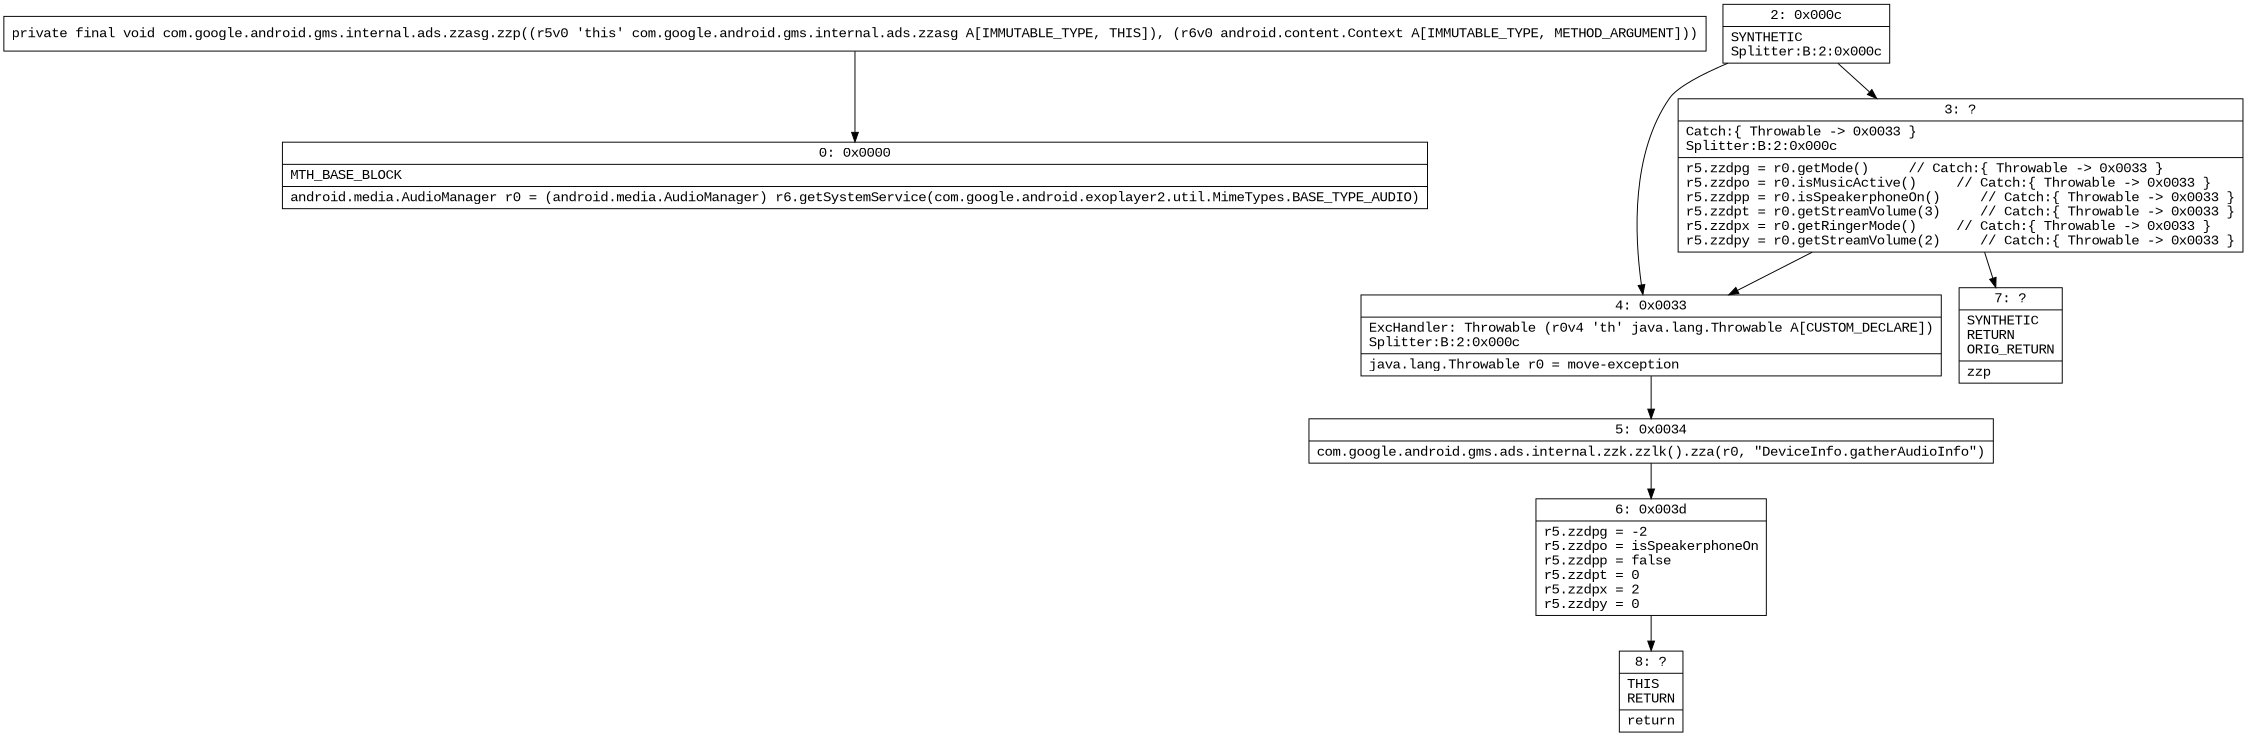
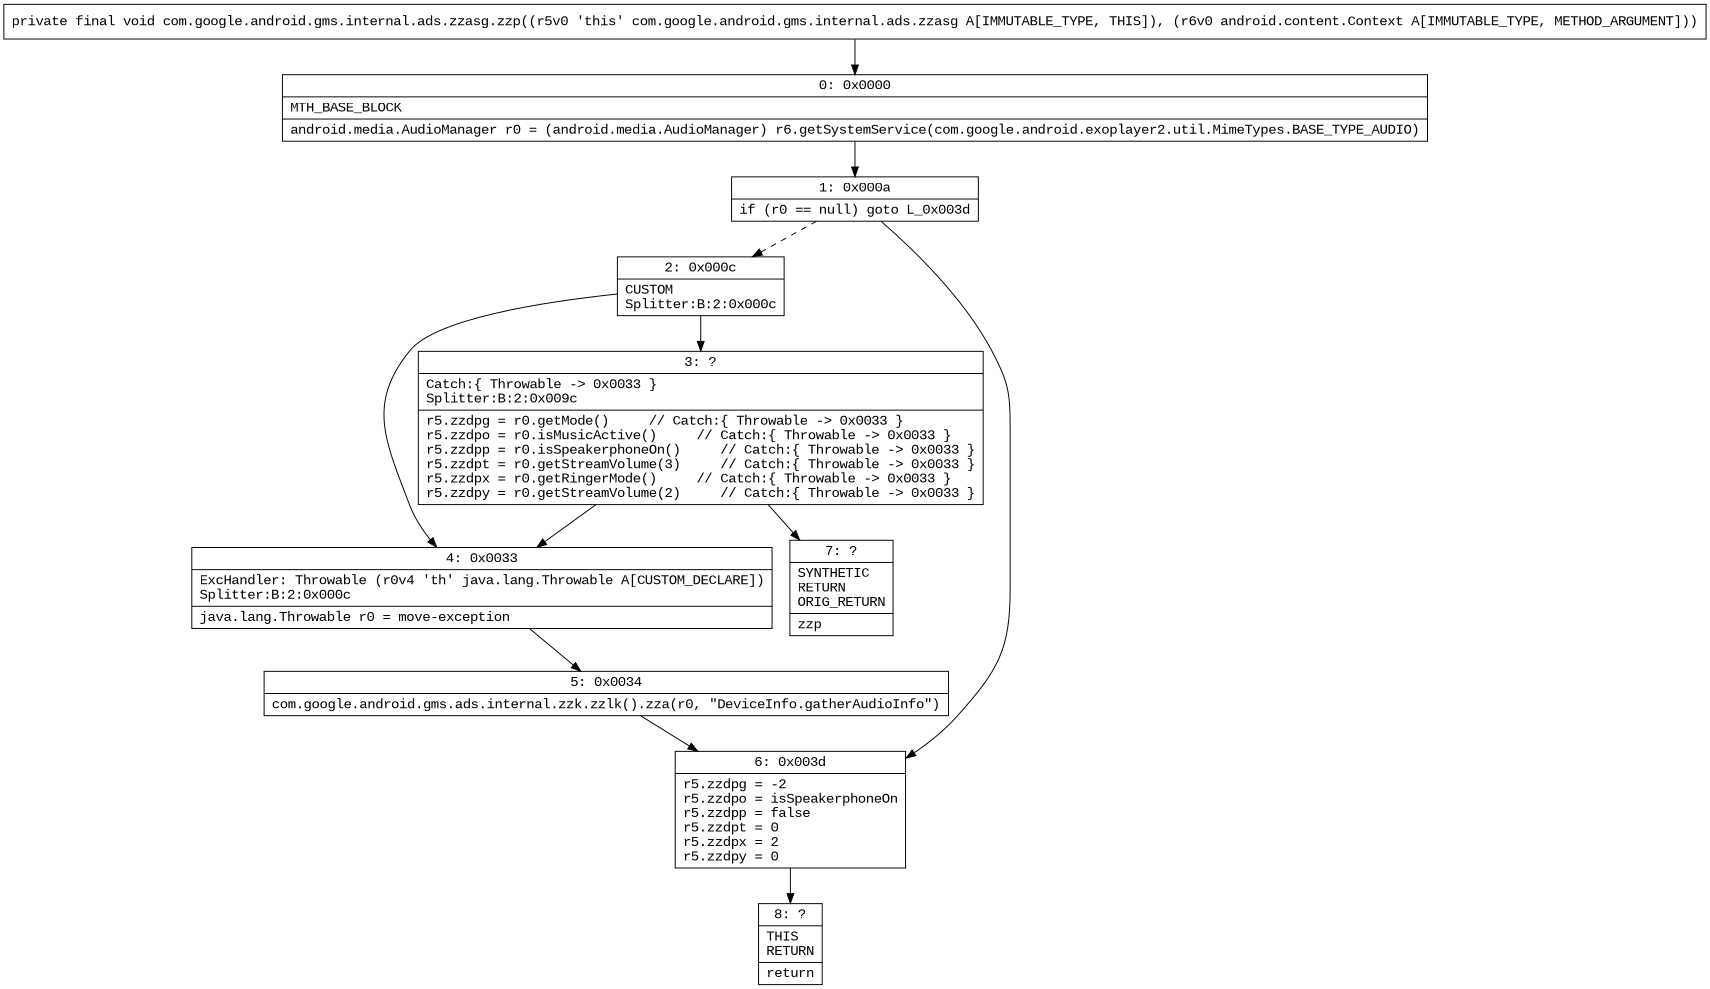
node "2: 0x000c": text "SYNTHETIC" -> "CUSTOM"
node "3: ?": text "Splitter:B:2:0x000c" -> "Splitter:B:2:0x009c"
node "1: 0x000a": added
